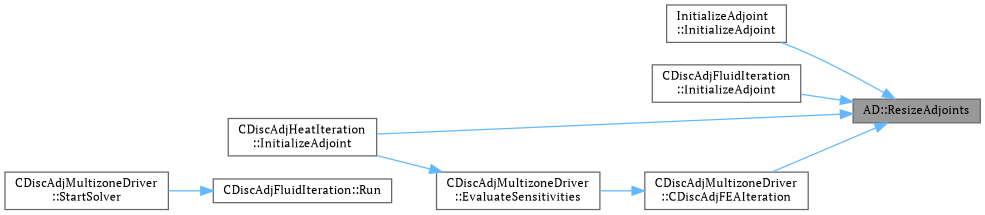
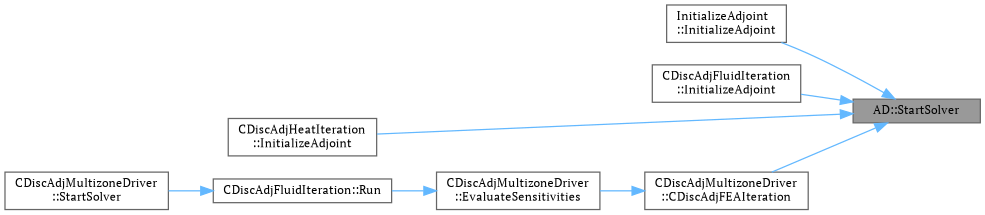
node "AD::ResizeAdjoints": label "AD::ResizeAdjoints" -> "AD::StartSolver"
edge "CDiscAdjHeatIteration ::InitializeAdjoint" -> "CDiscAdjMultizoneDriver ::EvaluateSensitivities": now "CDiscAdjFluidIteration::Run" -> "CDiscAdjMultizoneDriver ::EvaluateSensitivities"
